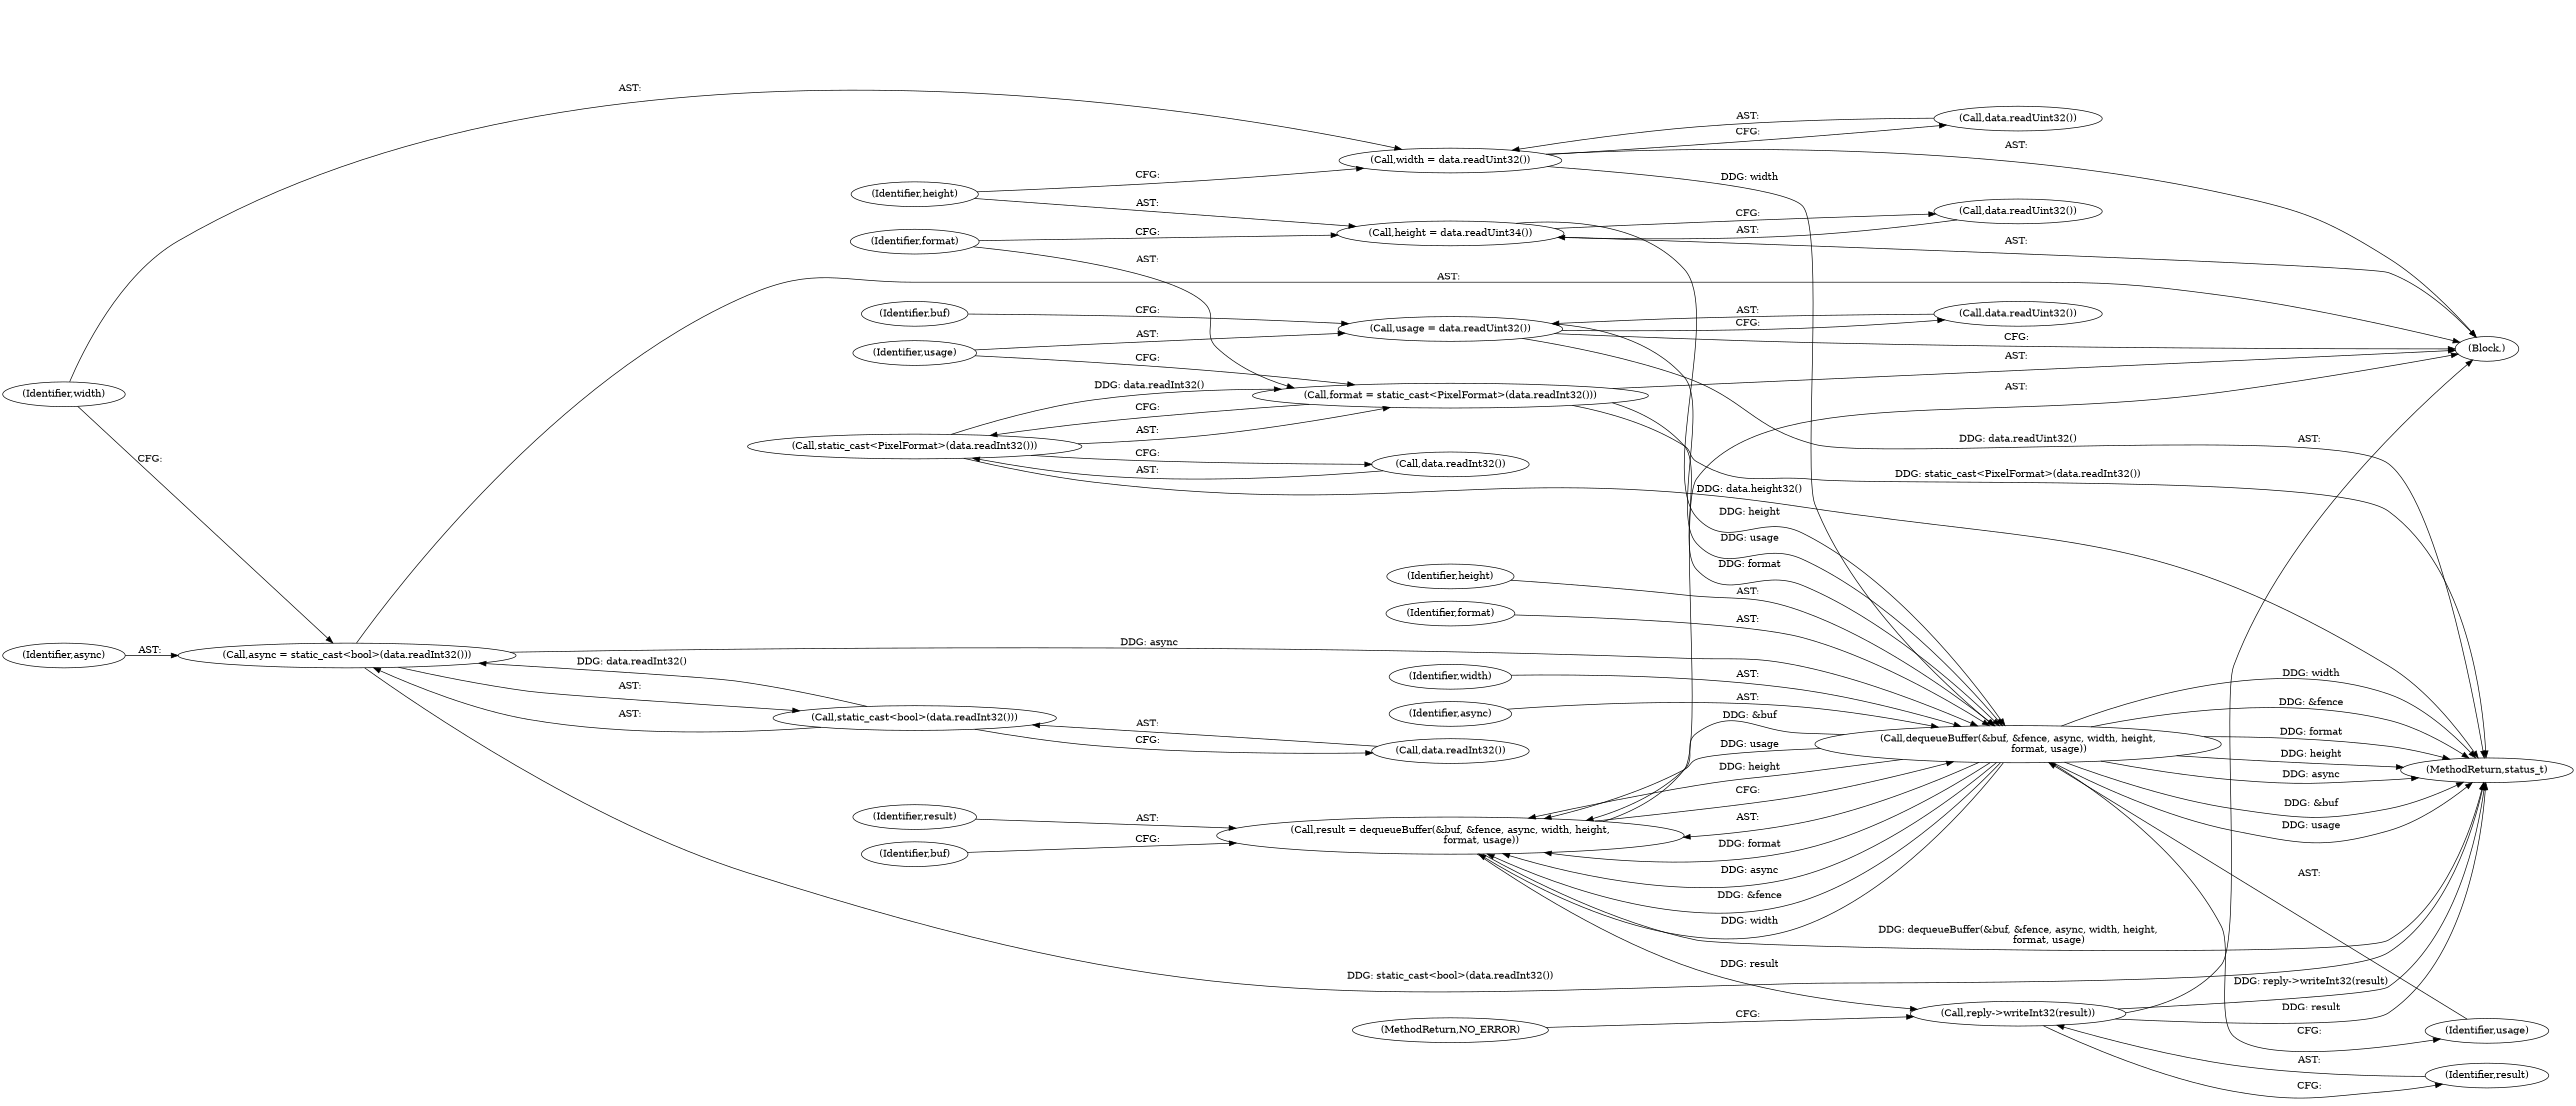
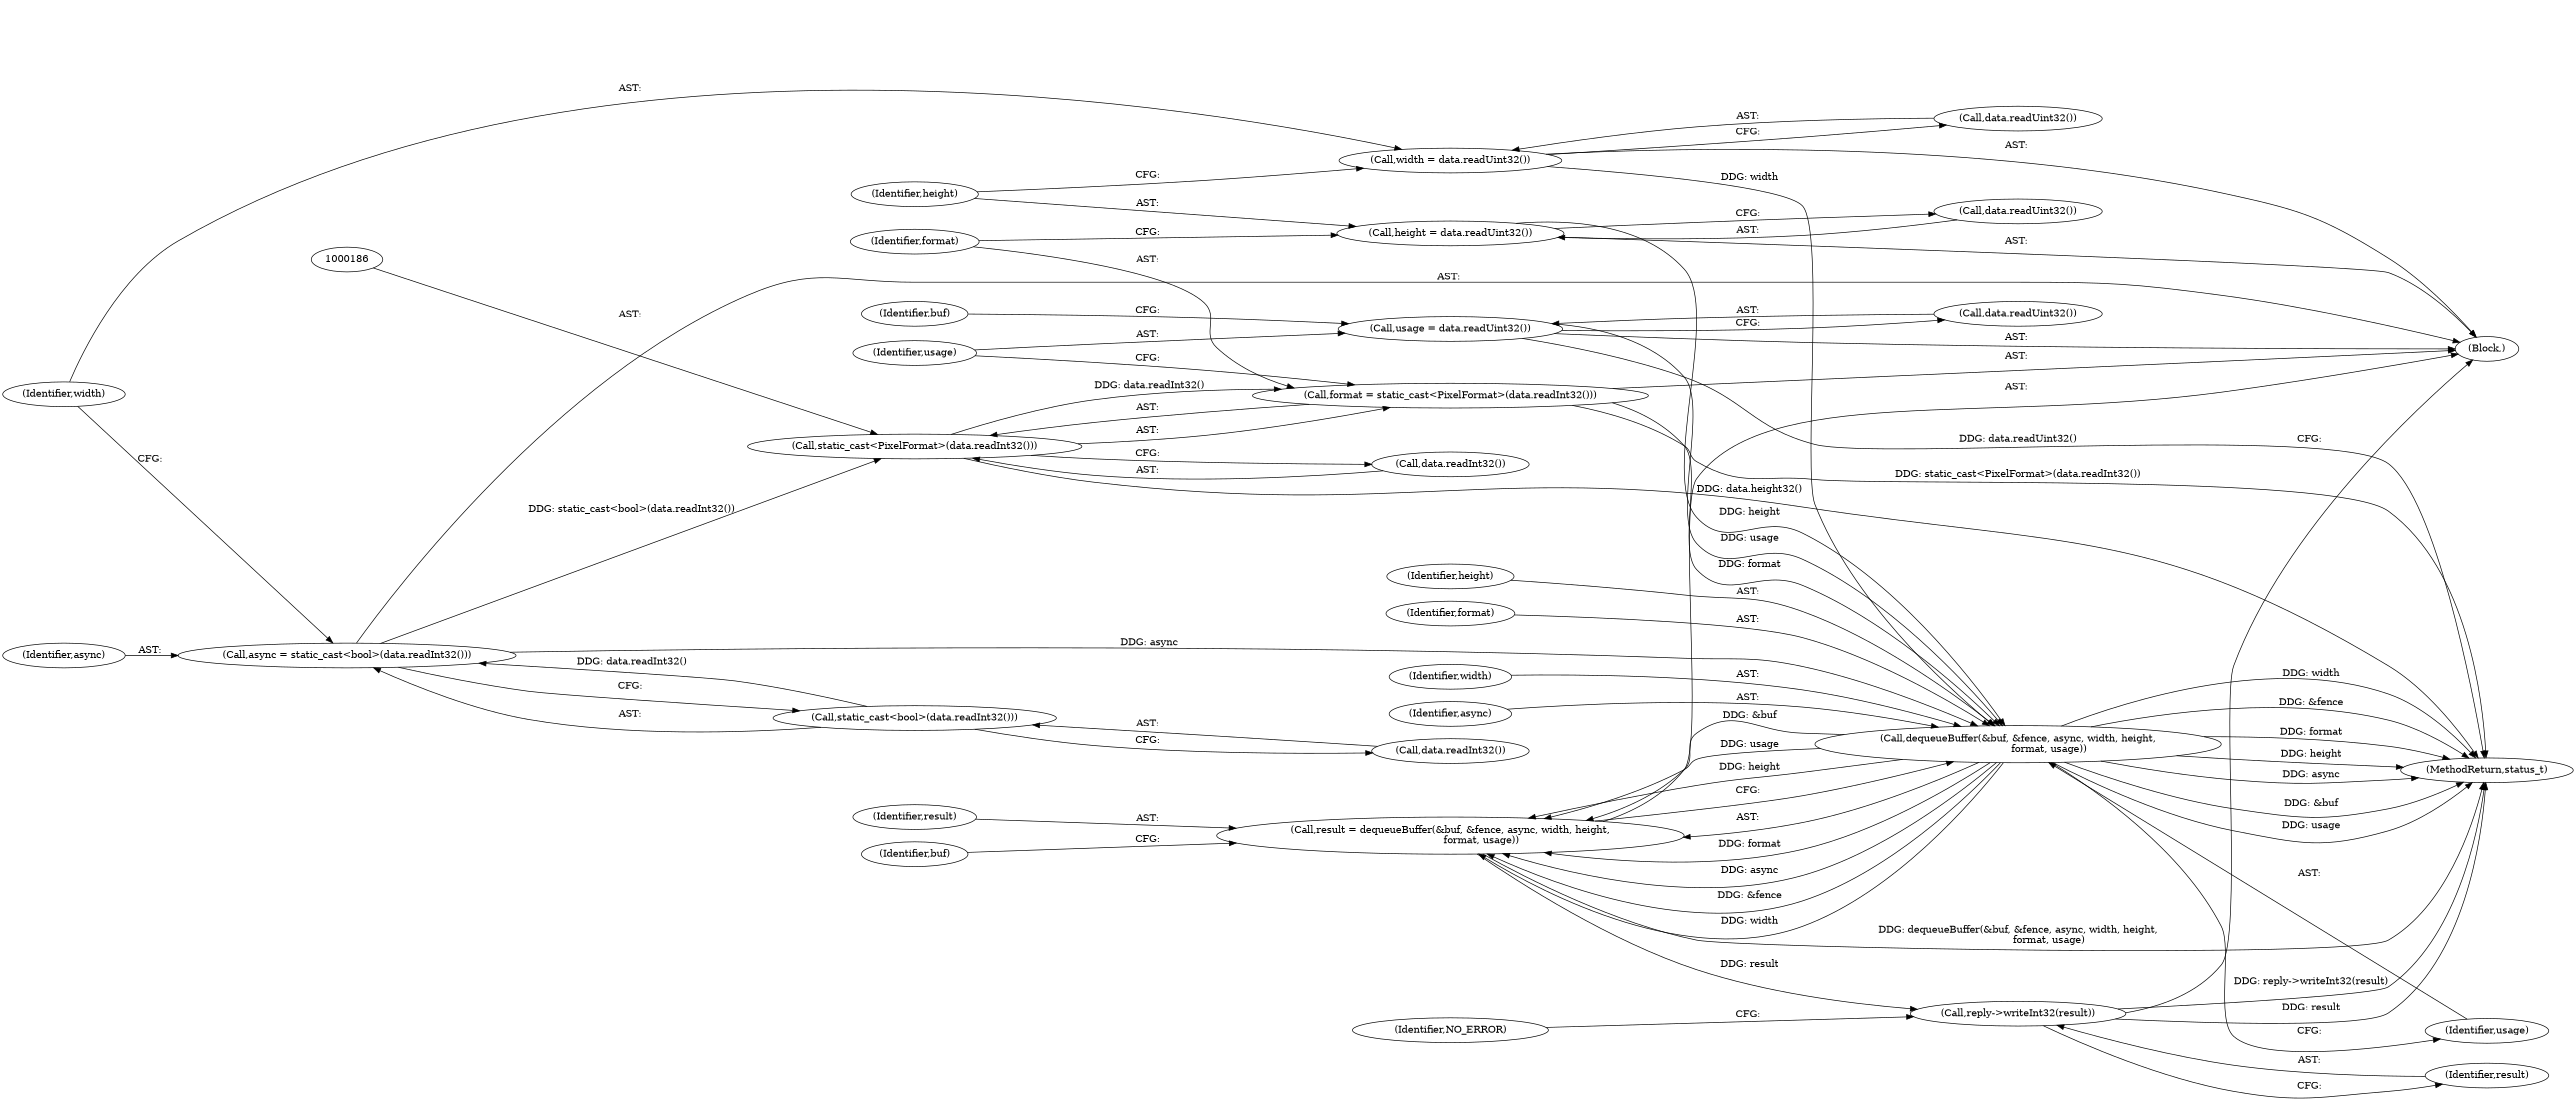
node "(Call,height = data.readUint34())": label "(Call,height = data.readUint34())" -> "(Call,height = data.readUint32())"
node "1000186": added
edge "(Call,usage = data.readUint32())" -> "(Block,)": label "CFG: " -> "AST: "
edge "(Call,format = static_cast<PixelFormat>(data.readInt32()))" -> "(Call,static_cast<PixelFormat>(data.readInt32()))": label "CFG: " -> "AST: "
edge "(Call,reply->writeInt32(result))" -> "(Block,)": label "AST: " -> "CFG: "
edge "(Call,async = static_cast<bool>(data.readInt32()))" -> "(Call,static_cast<bool>(data.readInt32()))": label "AST: " -> "CFG: "
edge "(Call,async = static_cast<bool>(data.readInt32()))" -> "(MethodReturn,status_t)": now "(Call,async = static_cast<bool>(data.readInt32()))" -> "(Call,static_cast<PixelFormat>(data.readInt32()))"
node "(MethodReturn,NO_ERROR)": label "(MethodReturn,NO_ERROR)" -> "(Identifier,NO_ERROR)"
